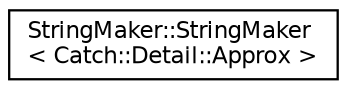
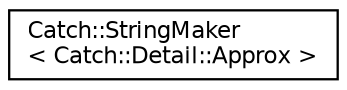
node "StringMaker::StringMaker < Catch::Detail::Approx >": label "StringMaker::StringMaker < Catch::Detail::Approx >" -> "Catch::StringMaker < Catch::Detail::Approx >"
